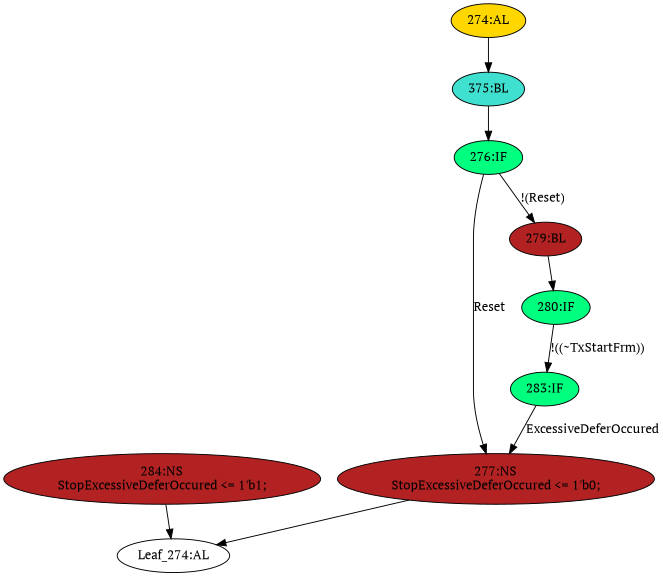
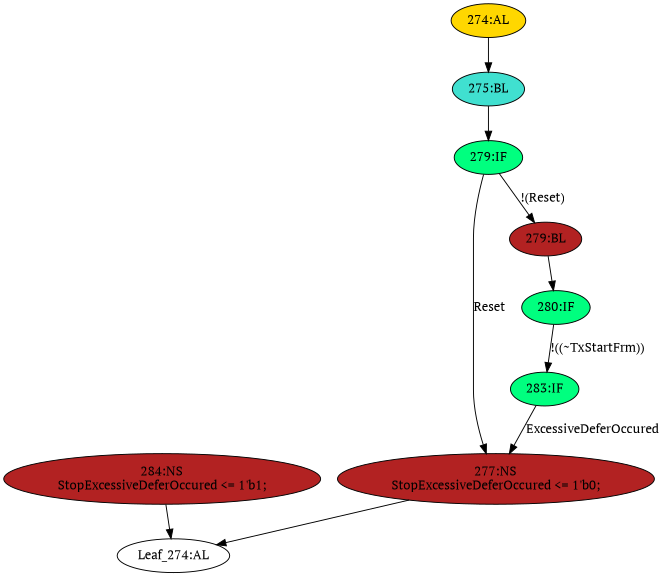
node "375:BL": label "375:BL" -> "275:BL"
node "276:IF": label "276:IF" -> "279:IF"
